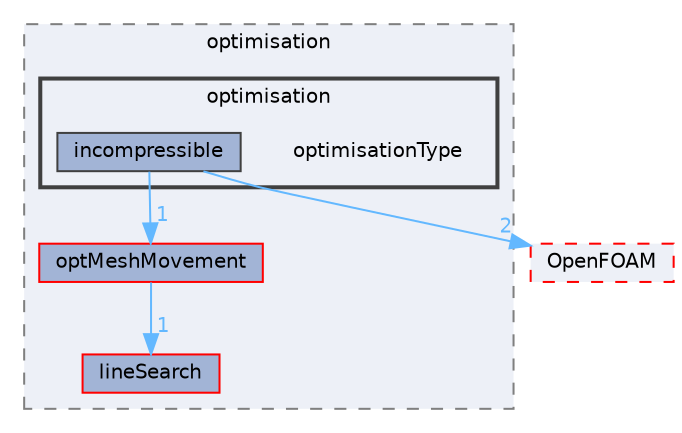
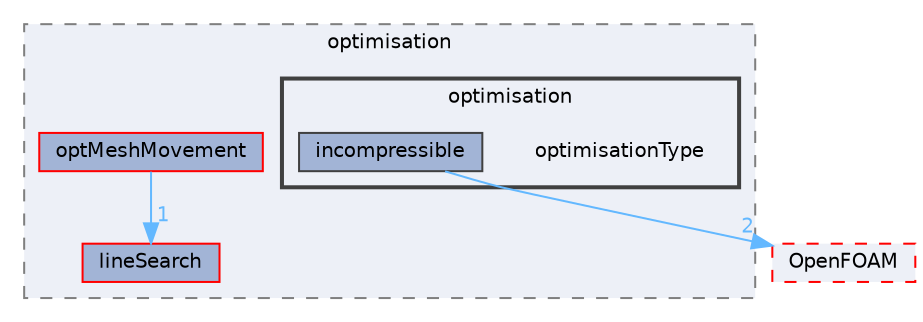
edge "incompressible" -> "optMeshMovement": removed
